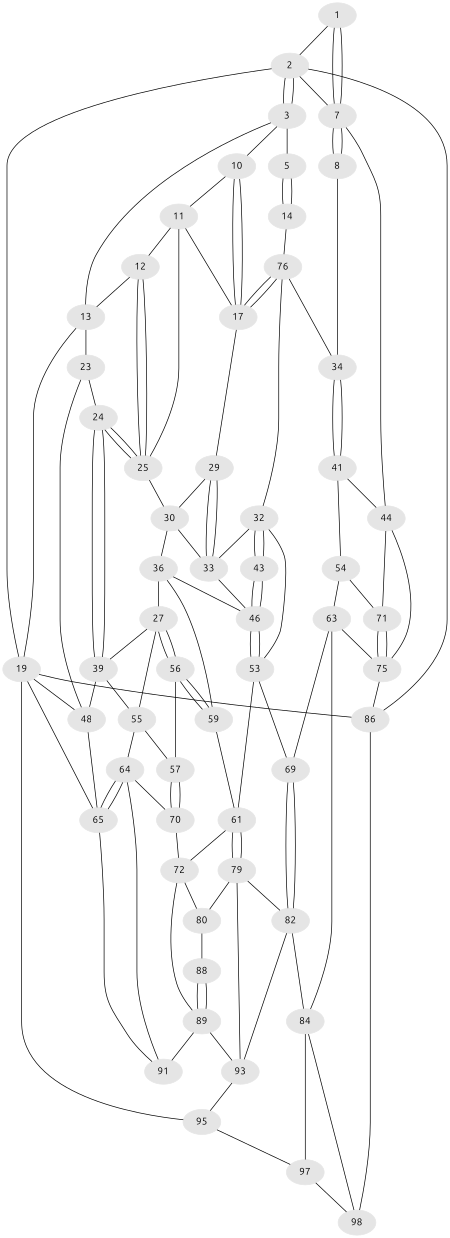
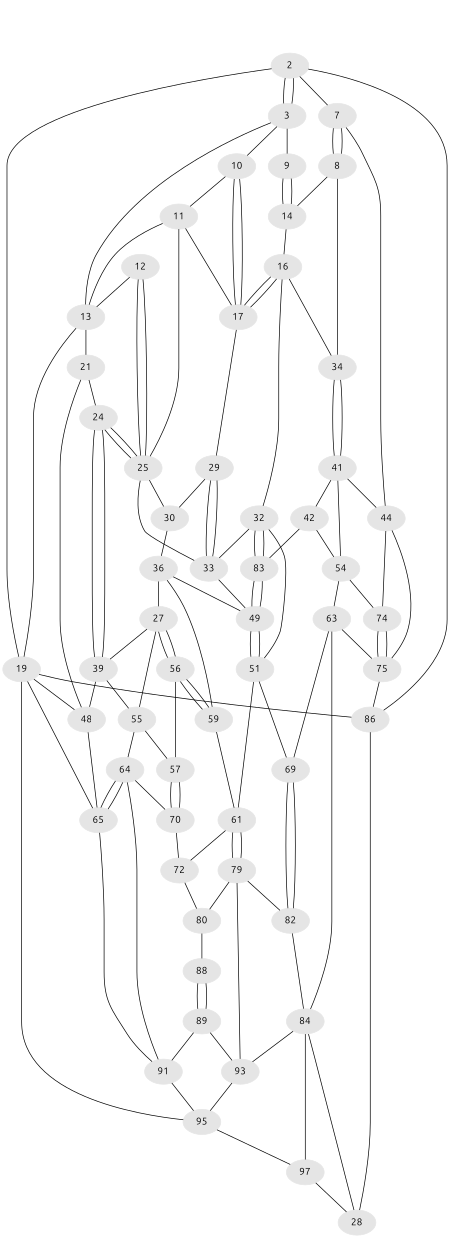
node "1": removed
node "5": label "5" -> "9"
edge "8" -- "14": added
edge "11" -- "12": now "11" -- "13"
node "76": label "76" -> "16"
node "23": label "23" -> "21"
node "42": added
edge "30" -- "33": now "25" -- "33"
node "43": label "43" -> "83"
node "46": label "46" -> "49"
node "71": label "71" -> "74"
node "53": label "53" -> "51"
edge "72" -- "89": removed
edge "82" -- "93": now "84" -- "93"
edge "91" -- "95": added
node "98": label "98" -> "28"
